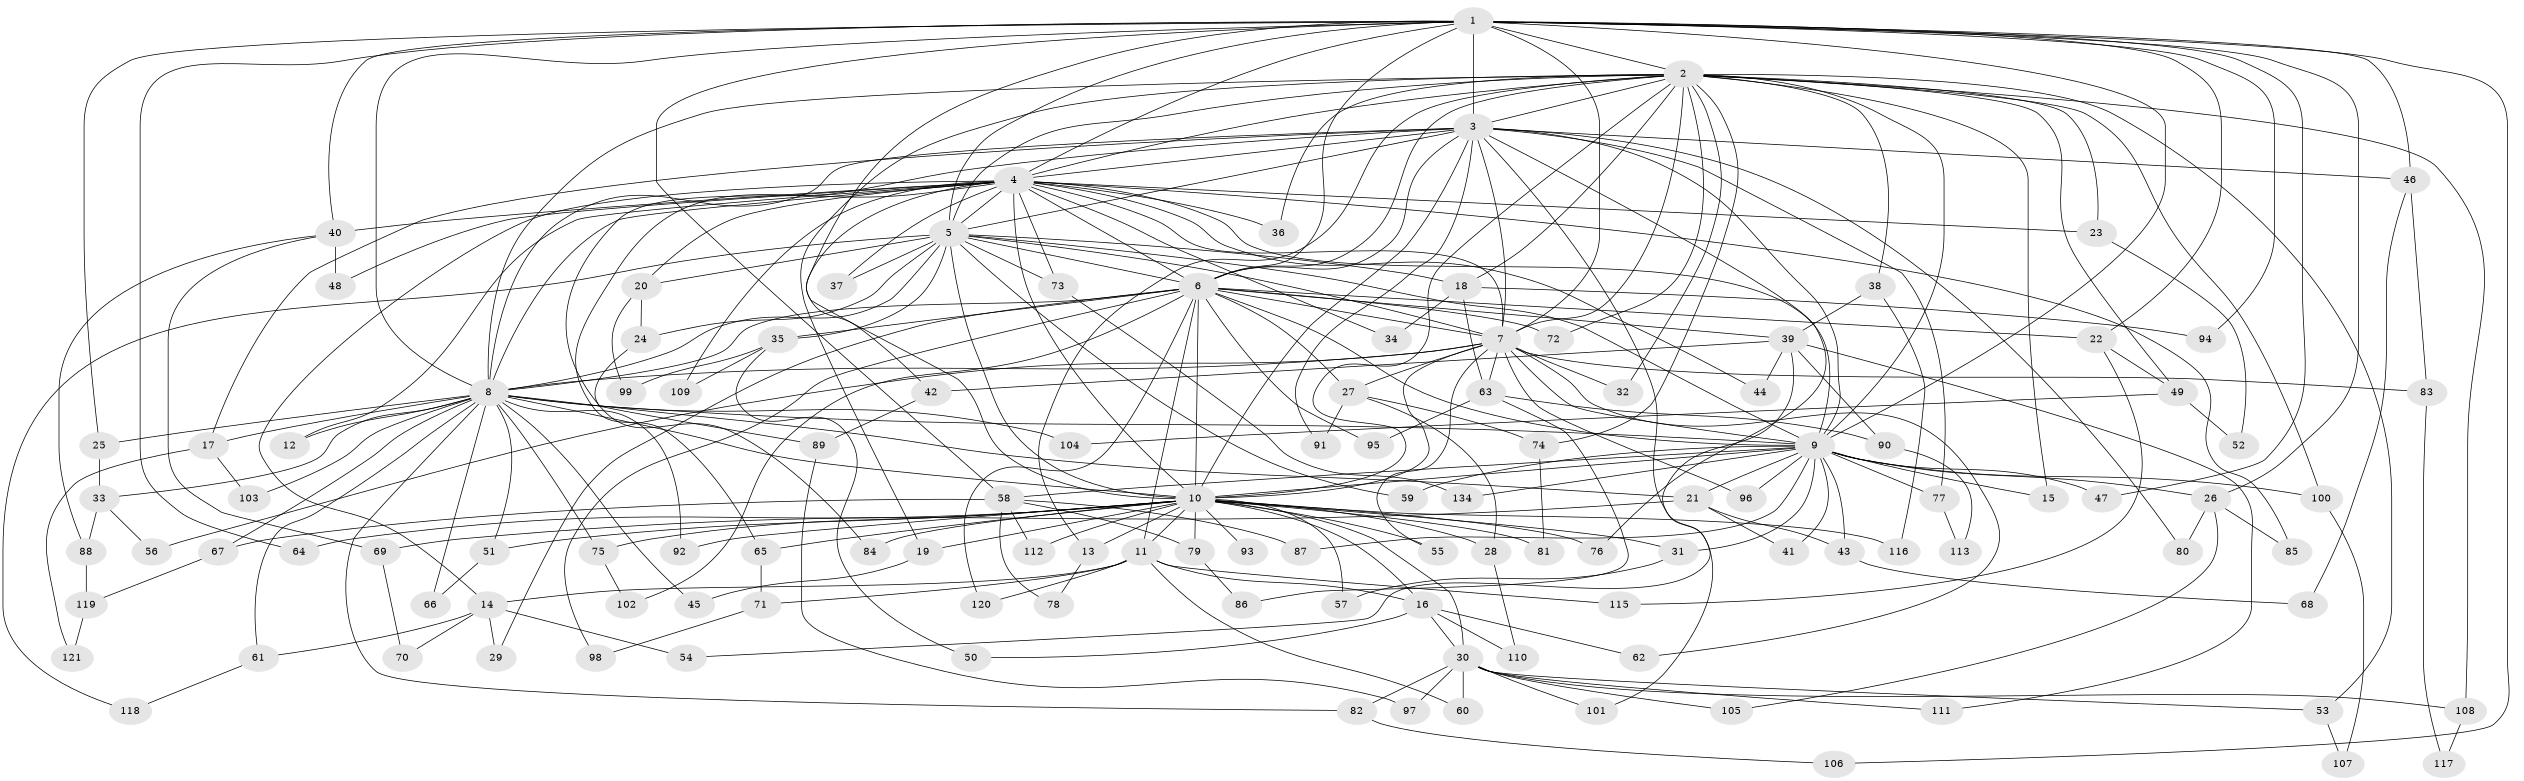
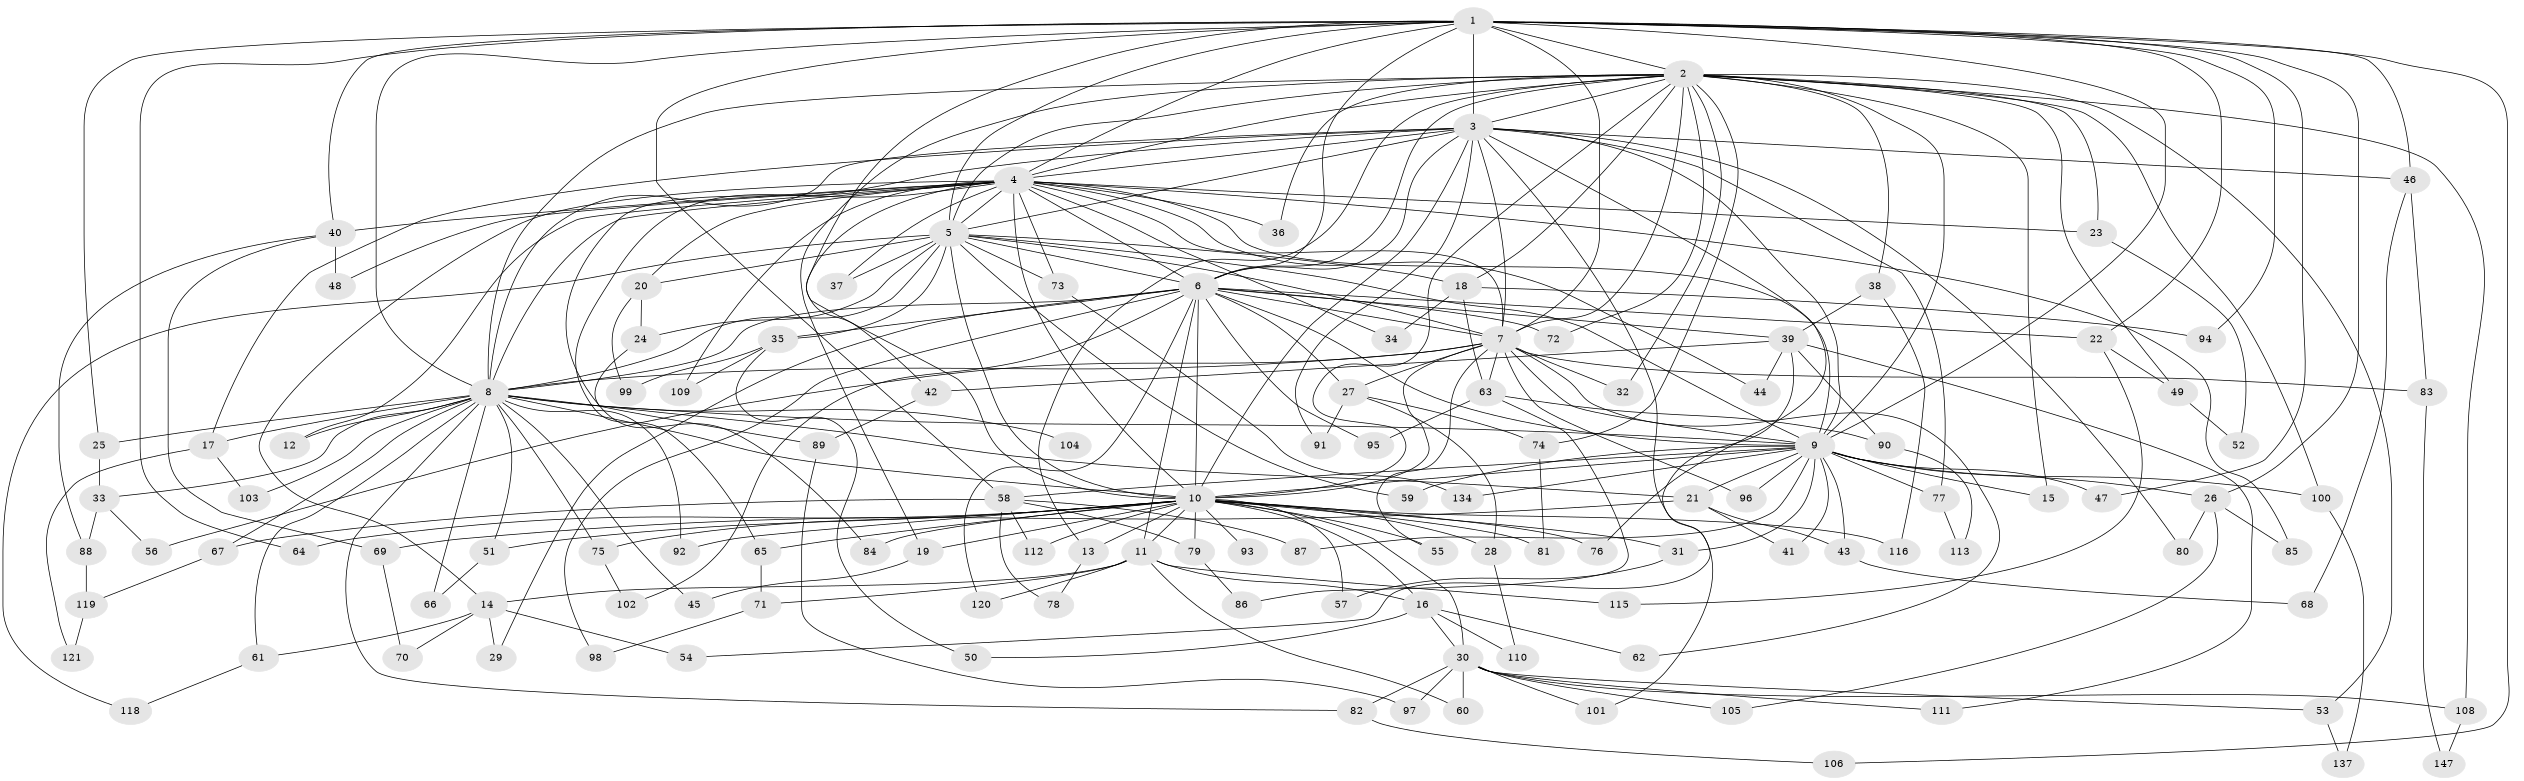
edge "49" -- "104": removed
node "107": label "107" -> "137"
node "117": label "117" -> "147"
